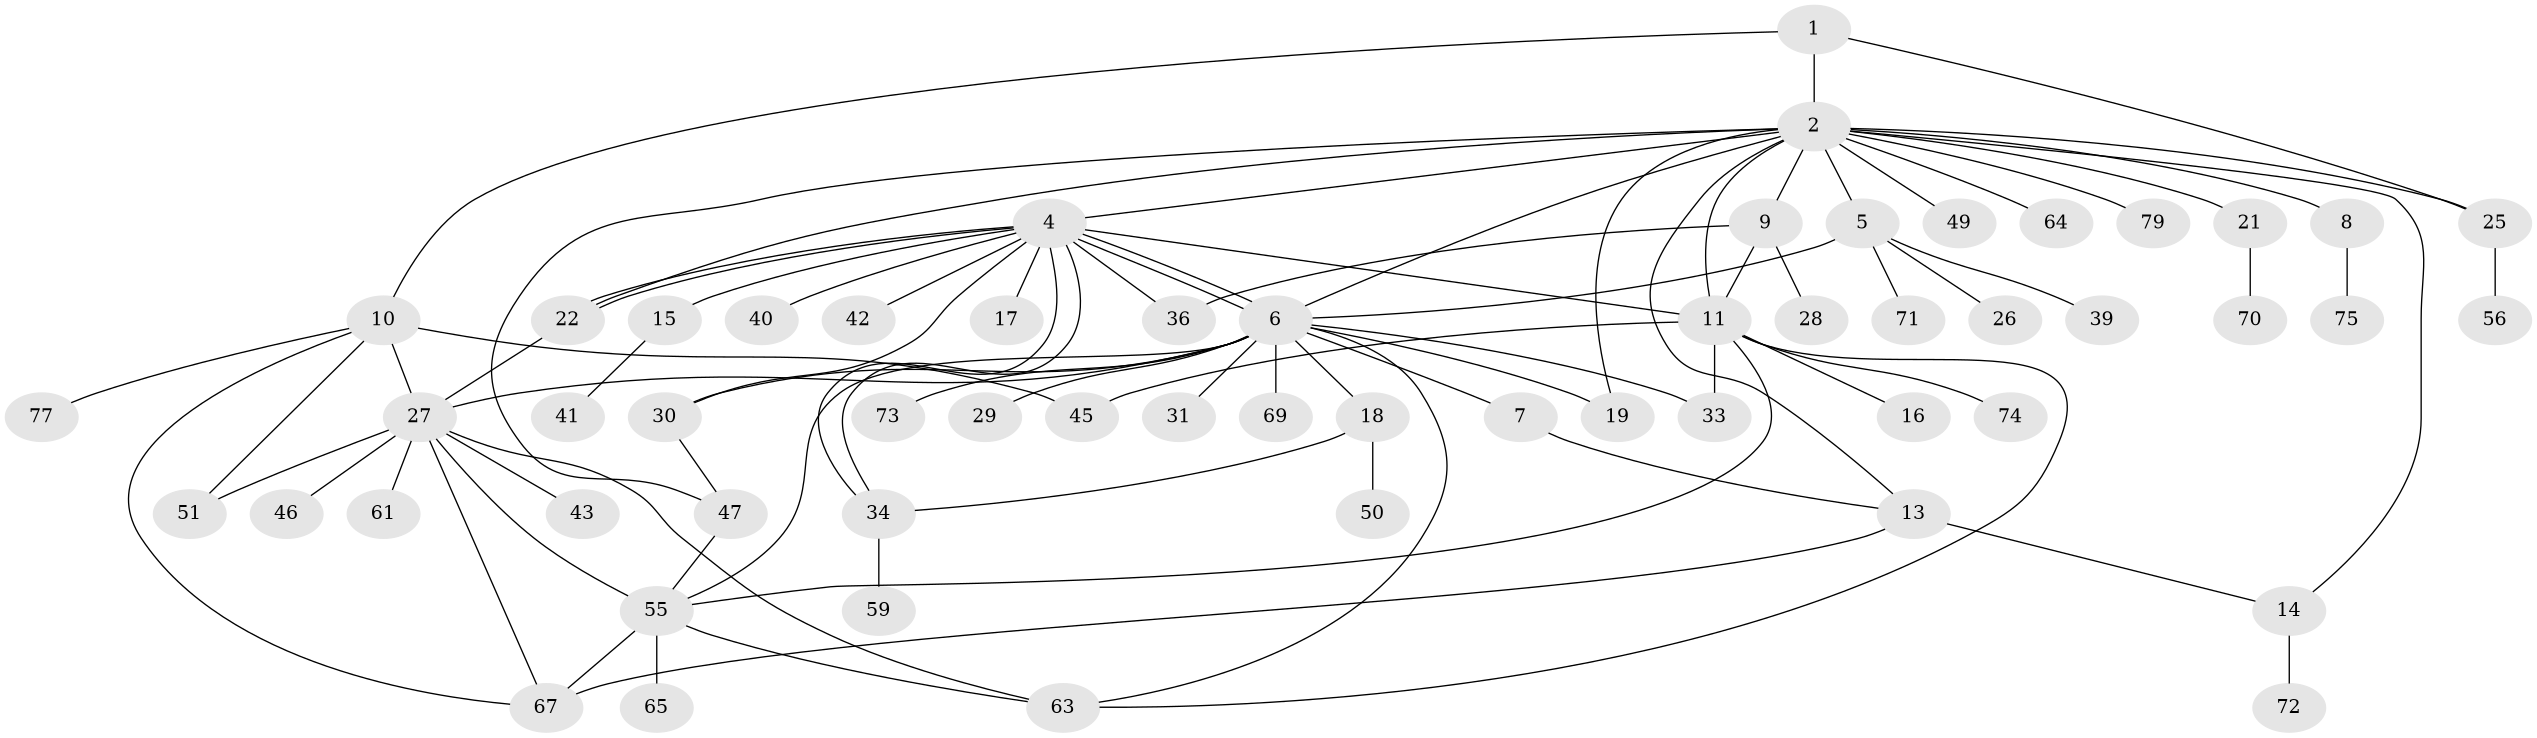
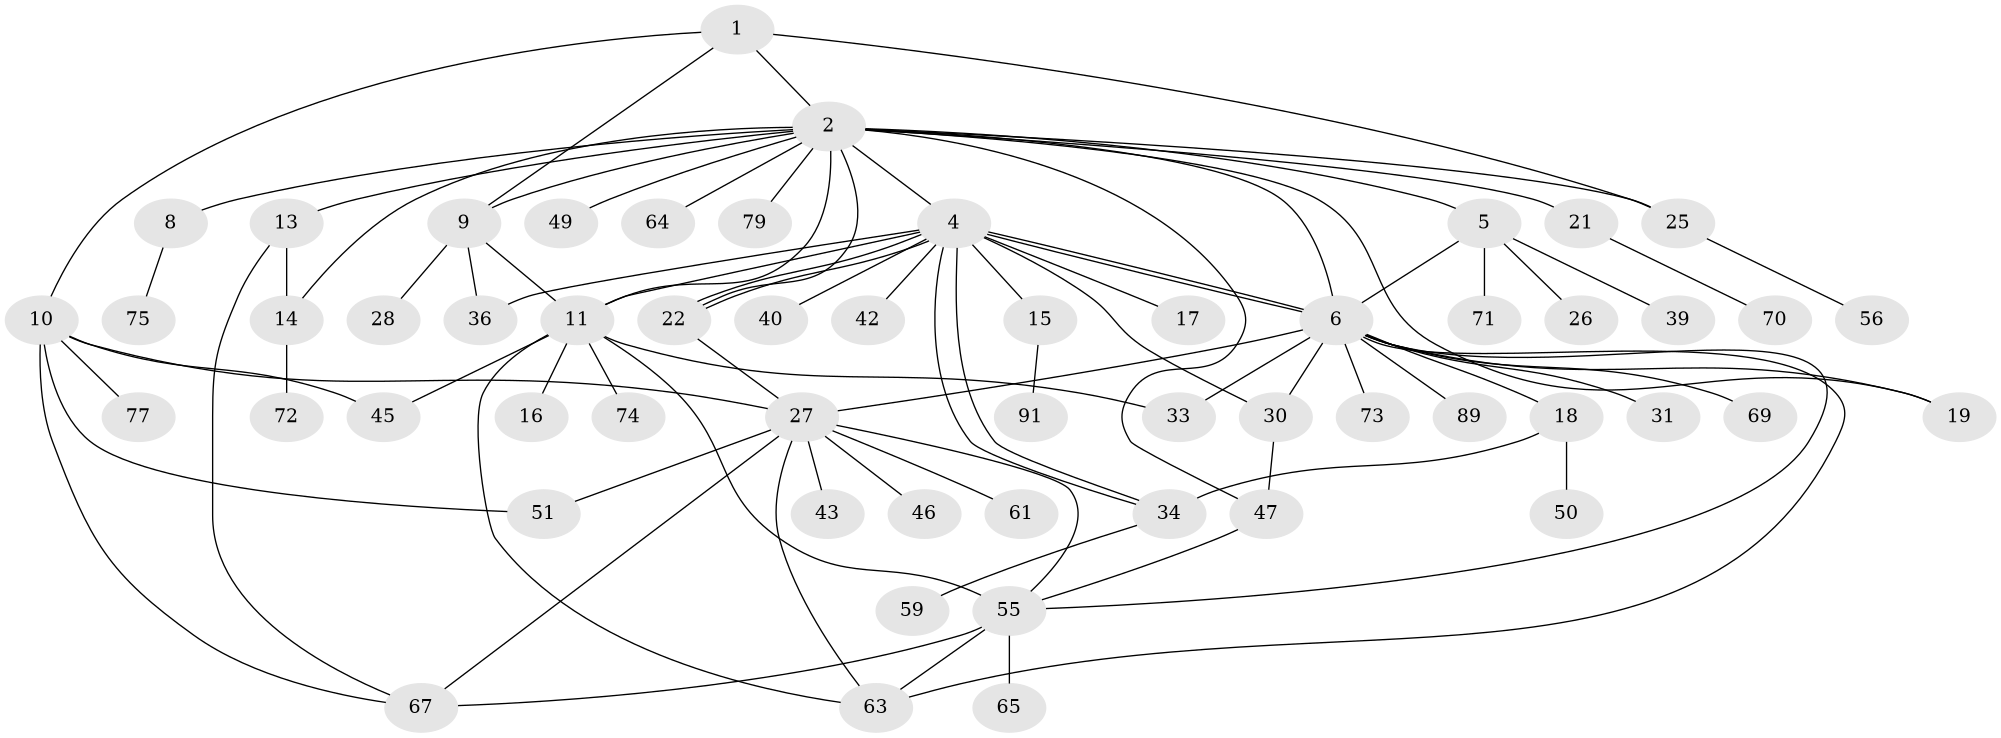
edge "1" -- "9": added
node "41": label "41" -> "91"
node "29": label "29" -> "89"
node "7": removed
